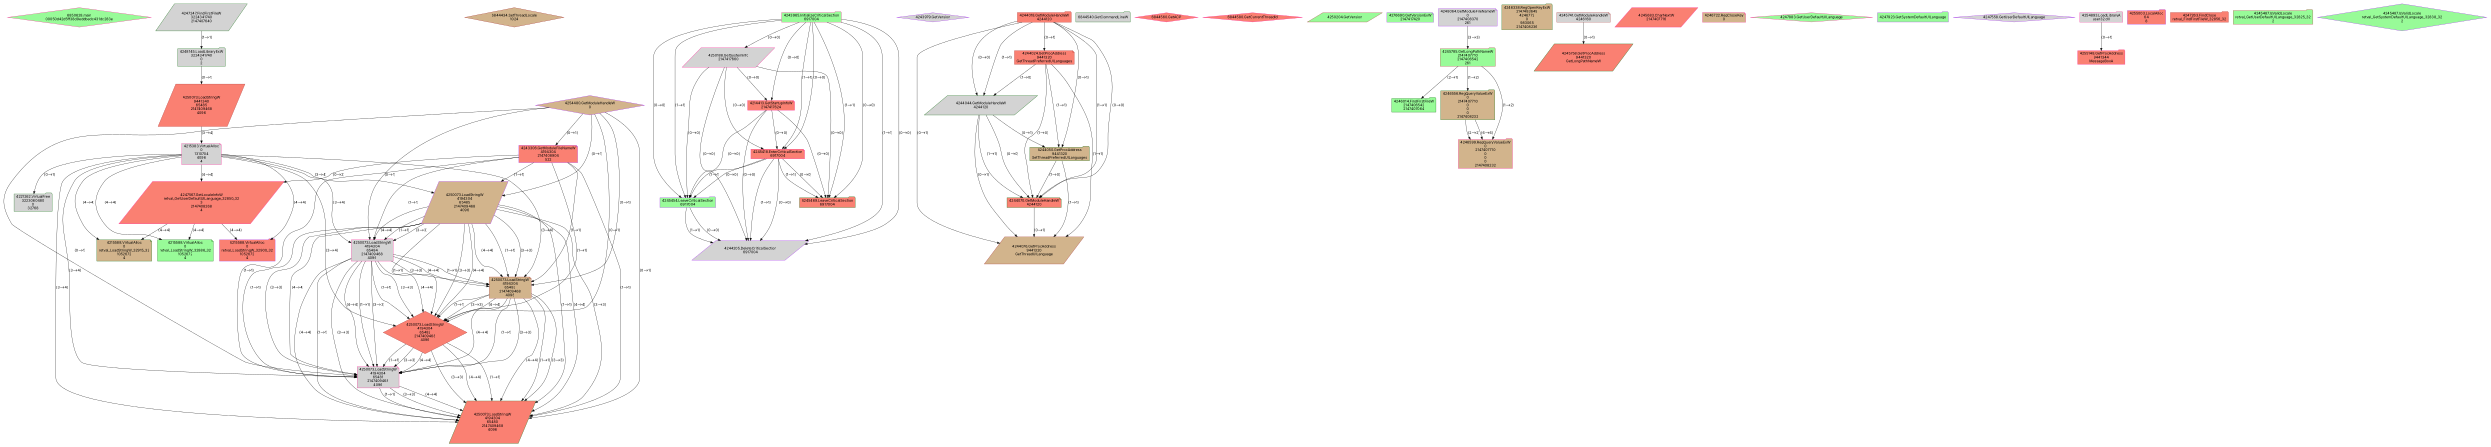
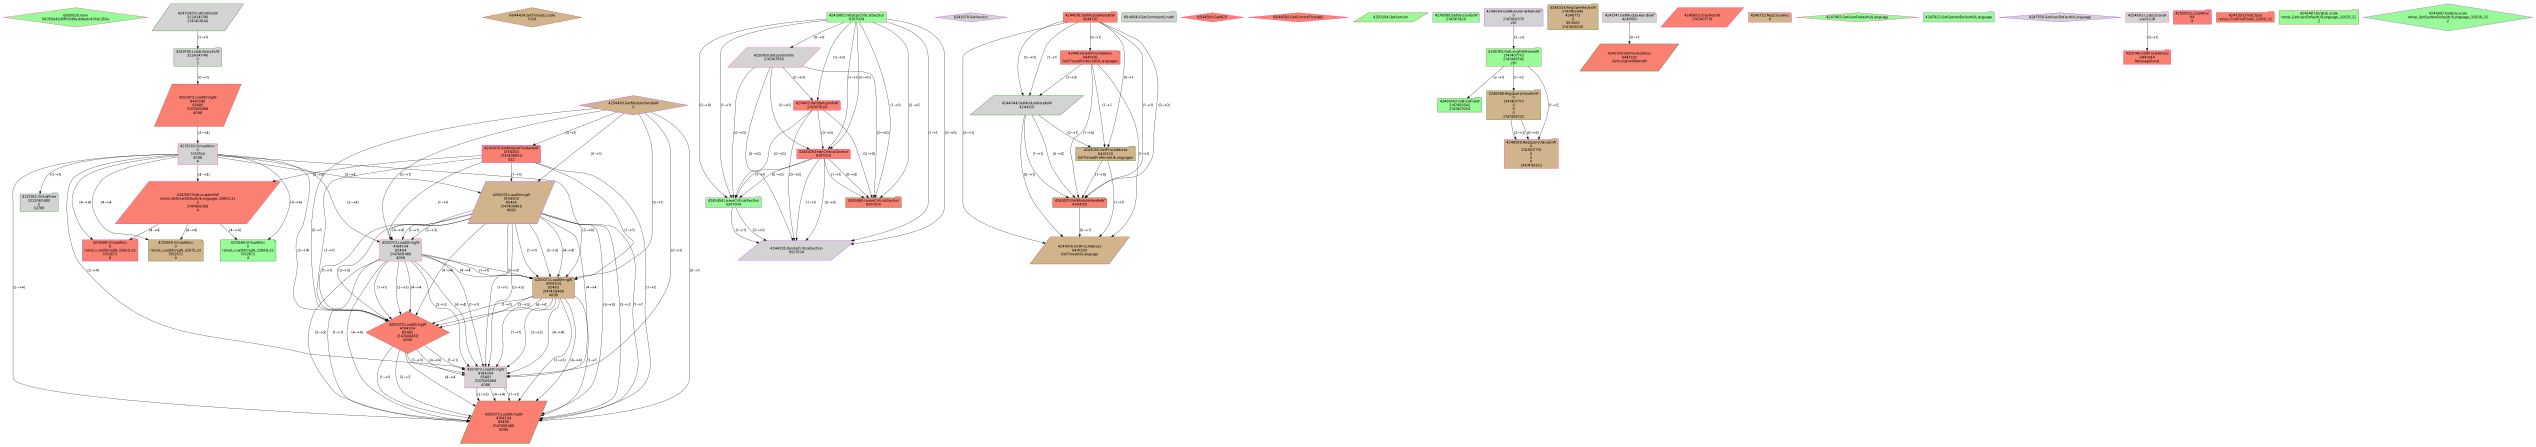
edge "4243306.GetModuleFileNameW 4194304 2147408904 522" -> "4250073.LoadStringW 4194304 65481 2147409468 4096": removed, label "(1-->1)"
